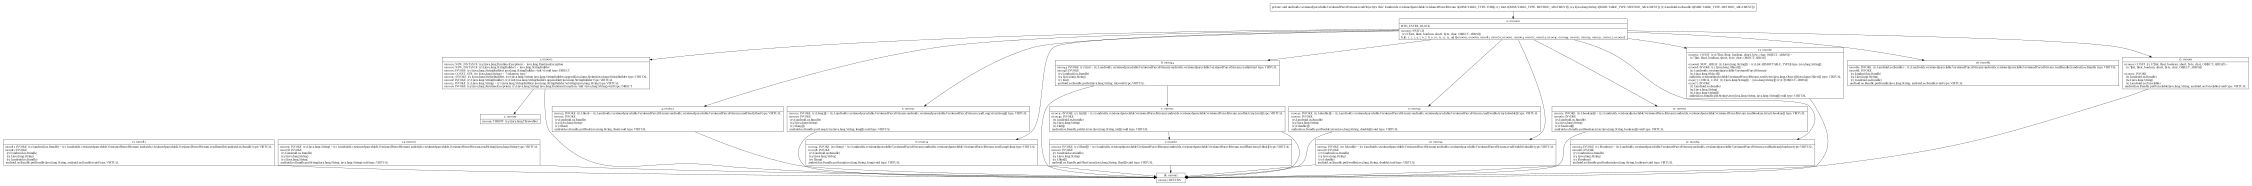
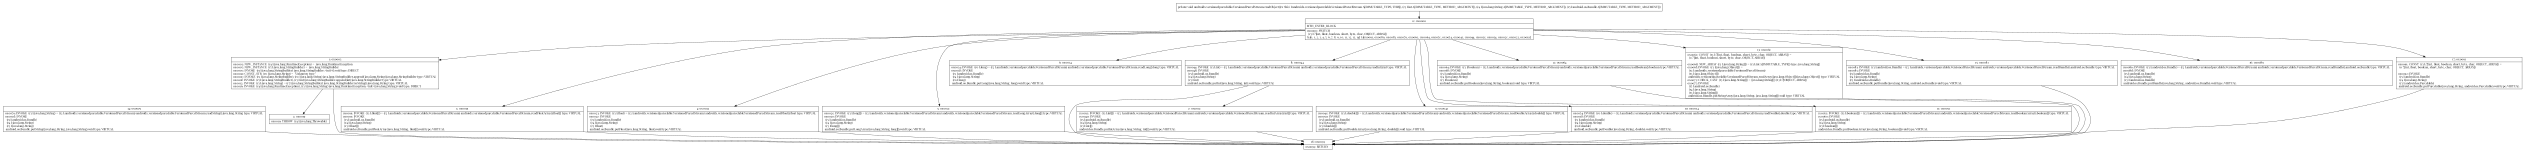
edge "0: 0x0000" -> "15: 0x0081": added
edge "7: 0x003c" -> "3: 0x001a": now "0: 0x0000" -> "3: 0x001a"
edge "6: 0x0034" -> "18: 0x0095": removed
